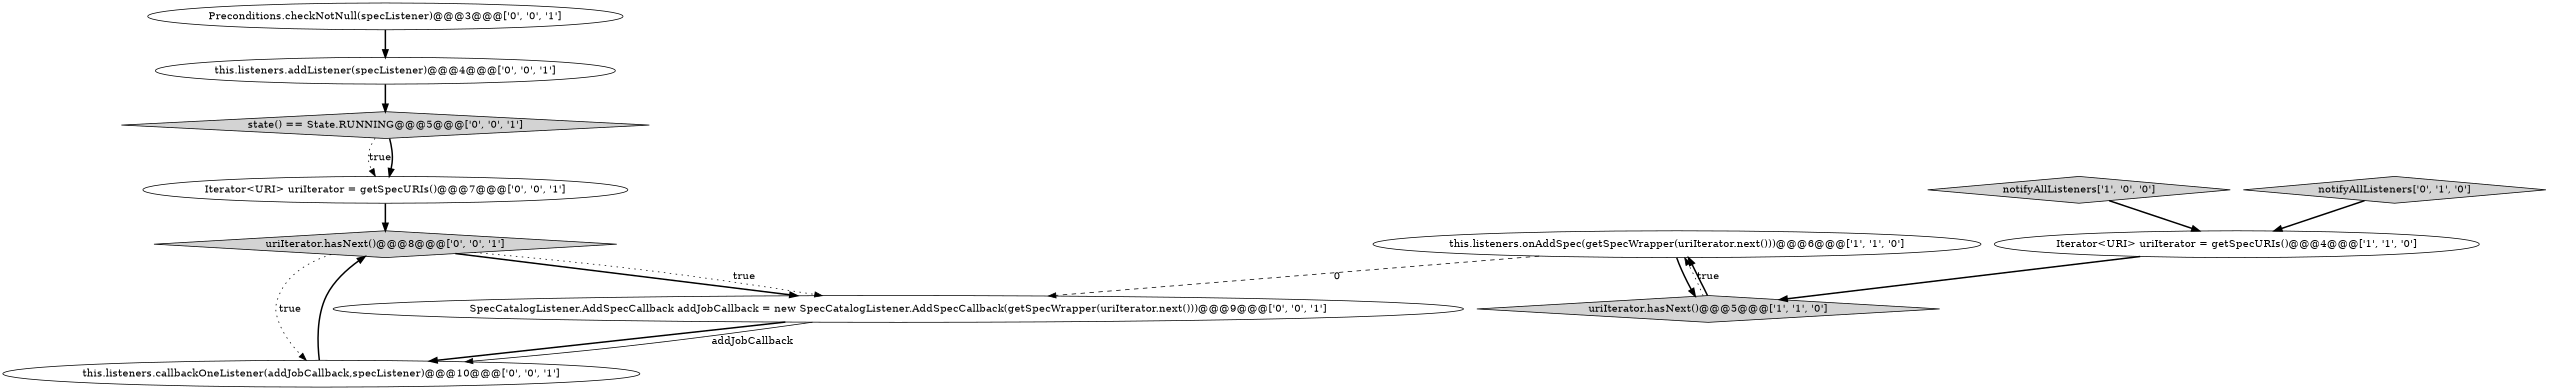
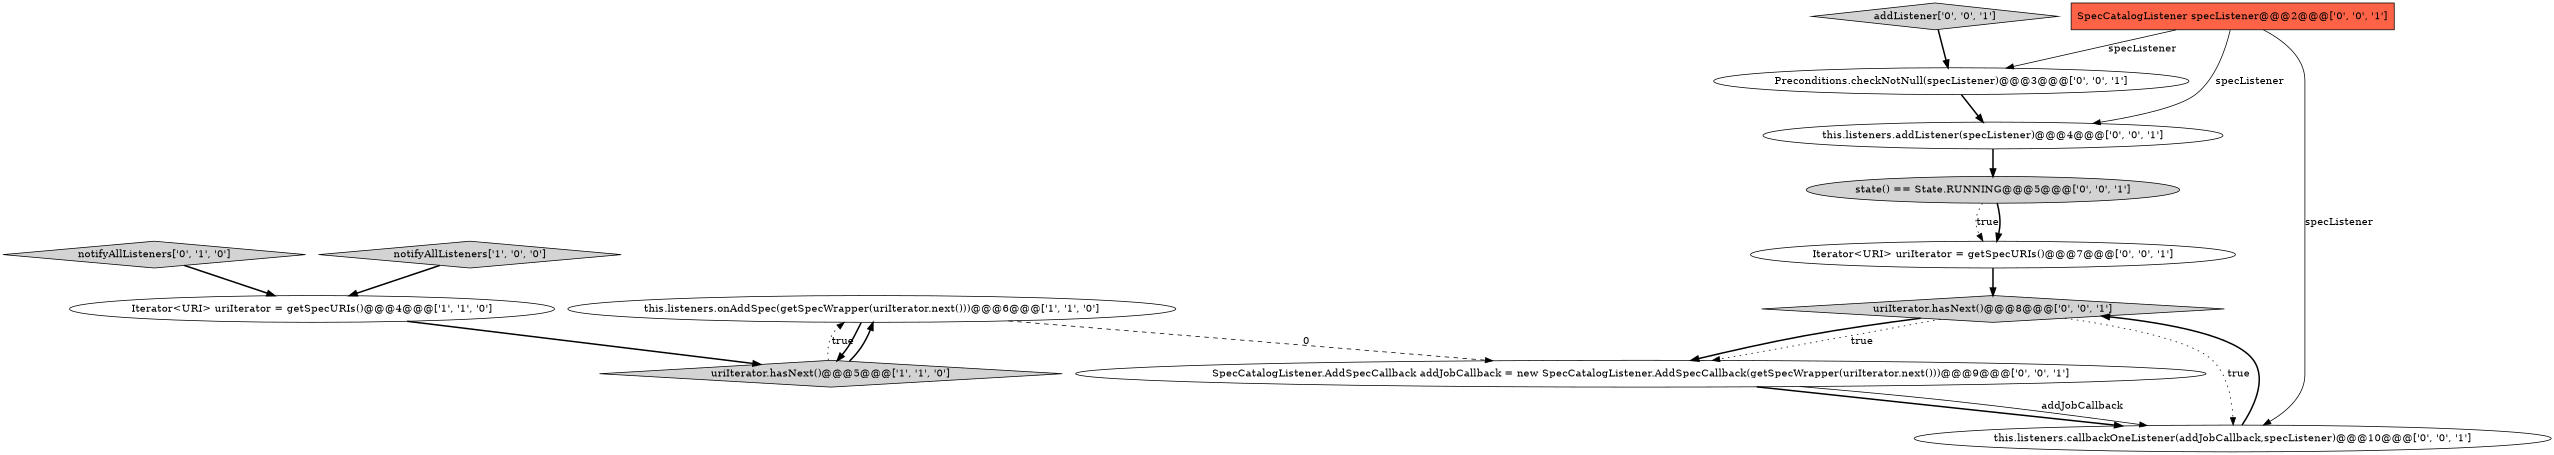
node "addListener['0', '0', '1']": added
node "SpecCatalogListener specListener@@@2@@@['0', '0', '1']": added
node "state() == State.RUNNING@@@5@@@['0', '0', '1']": shape diamond -> ellipse
